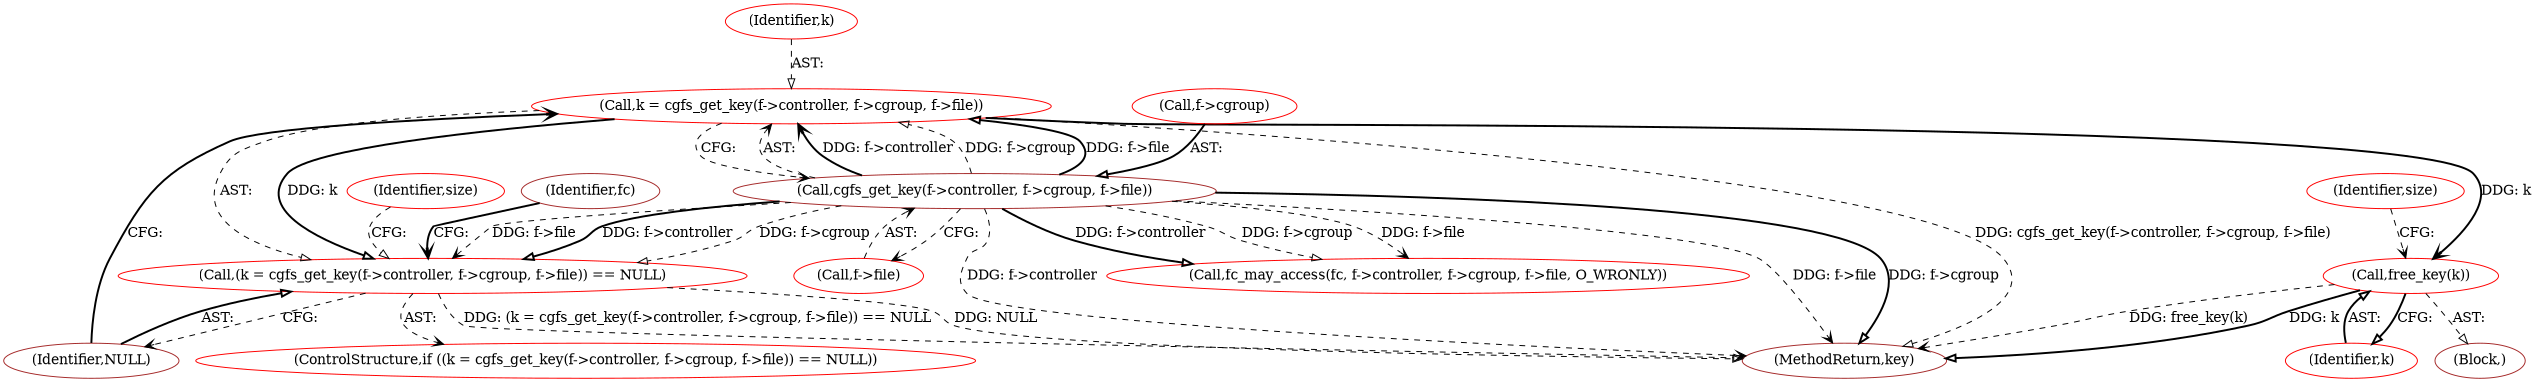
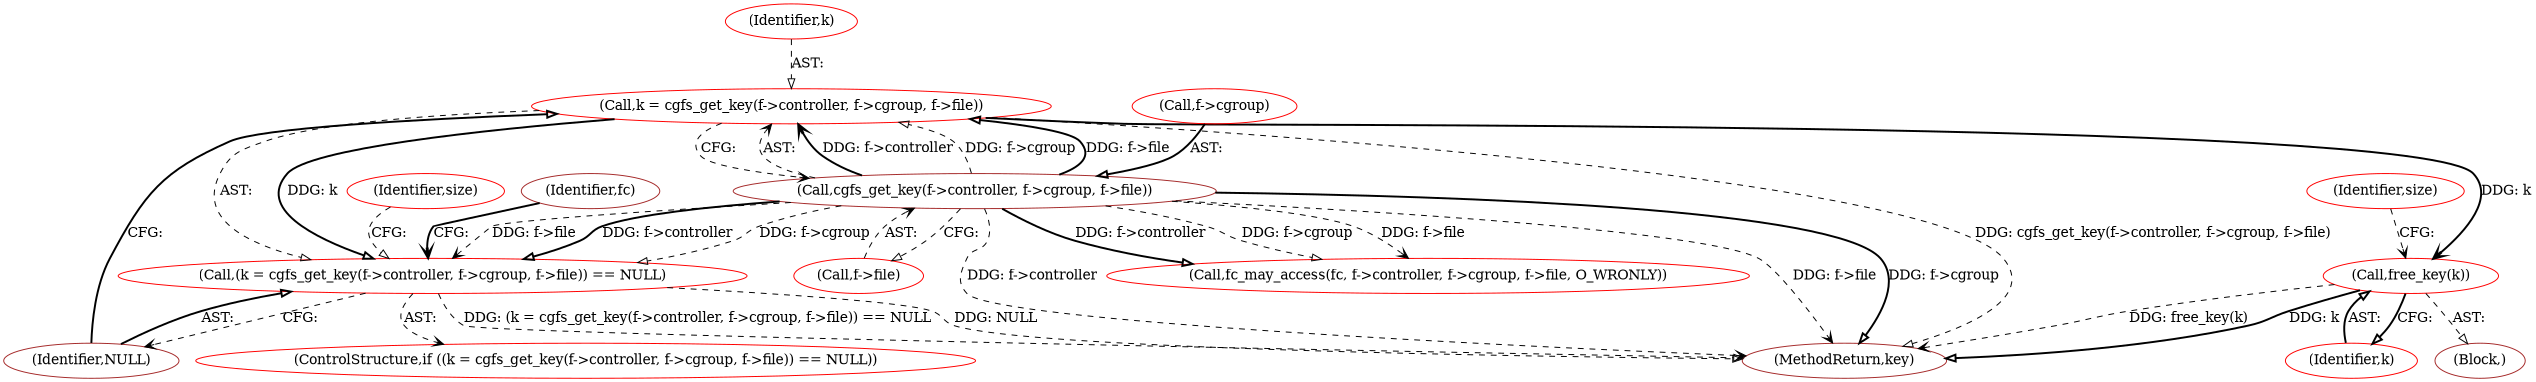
edge "(Identifier,NULL)" -> "(Call,k = cgfs_get_key(f->controller, f->cgroup, f->file))": arrowhead vee -> onormal
edge "(Call,cgfs_get_key(f->controller, f->cgroup, f->file))" -> "(Call,f->file)": arrowhead vee -> onormal
